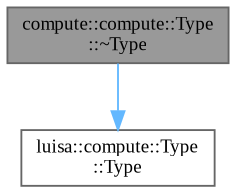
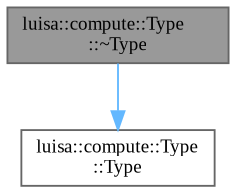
node "compute::compute::Type ::~Type": label "compute::compute::Type ::~Type" -> "luisa::compute::Type ::~Type"
